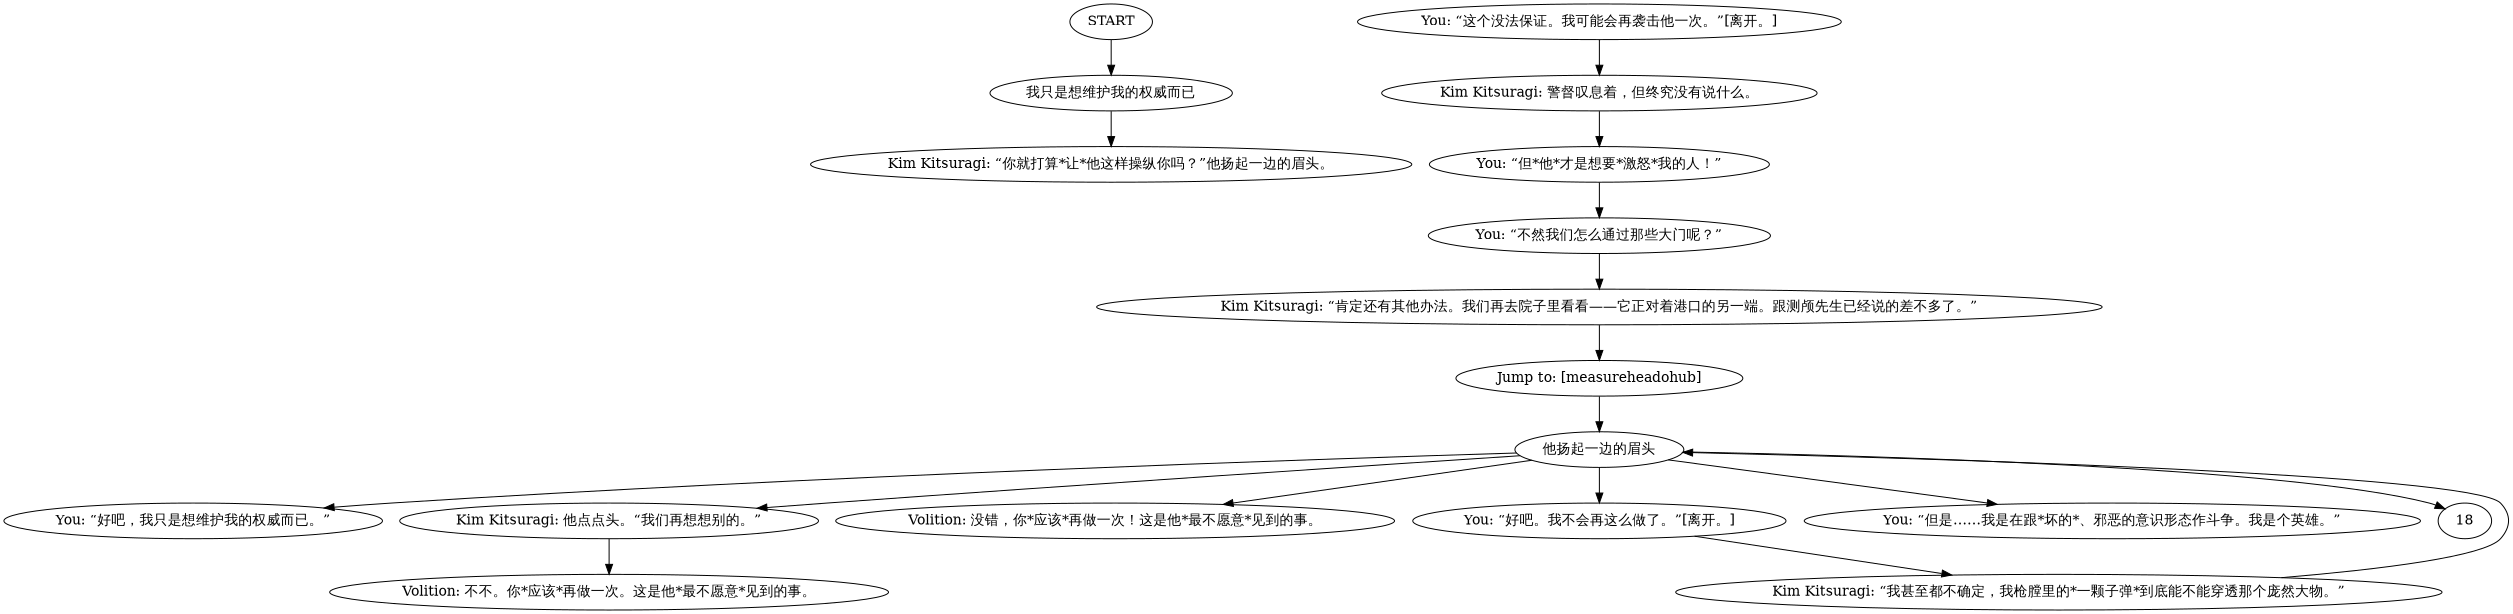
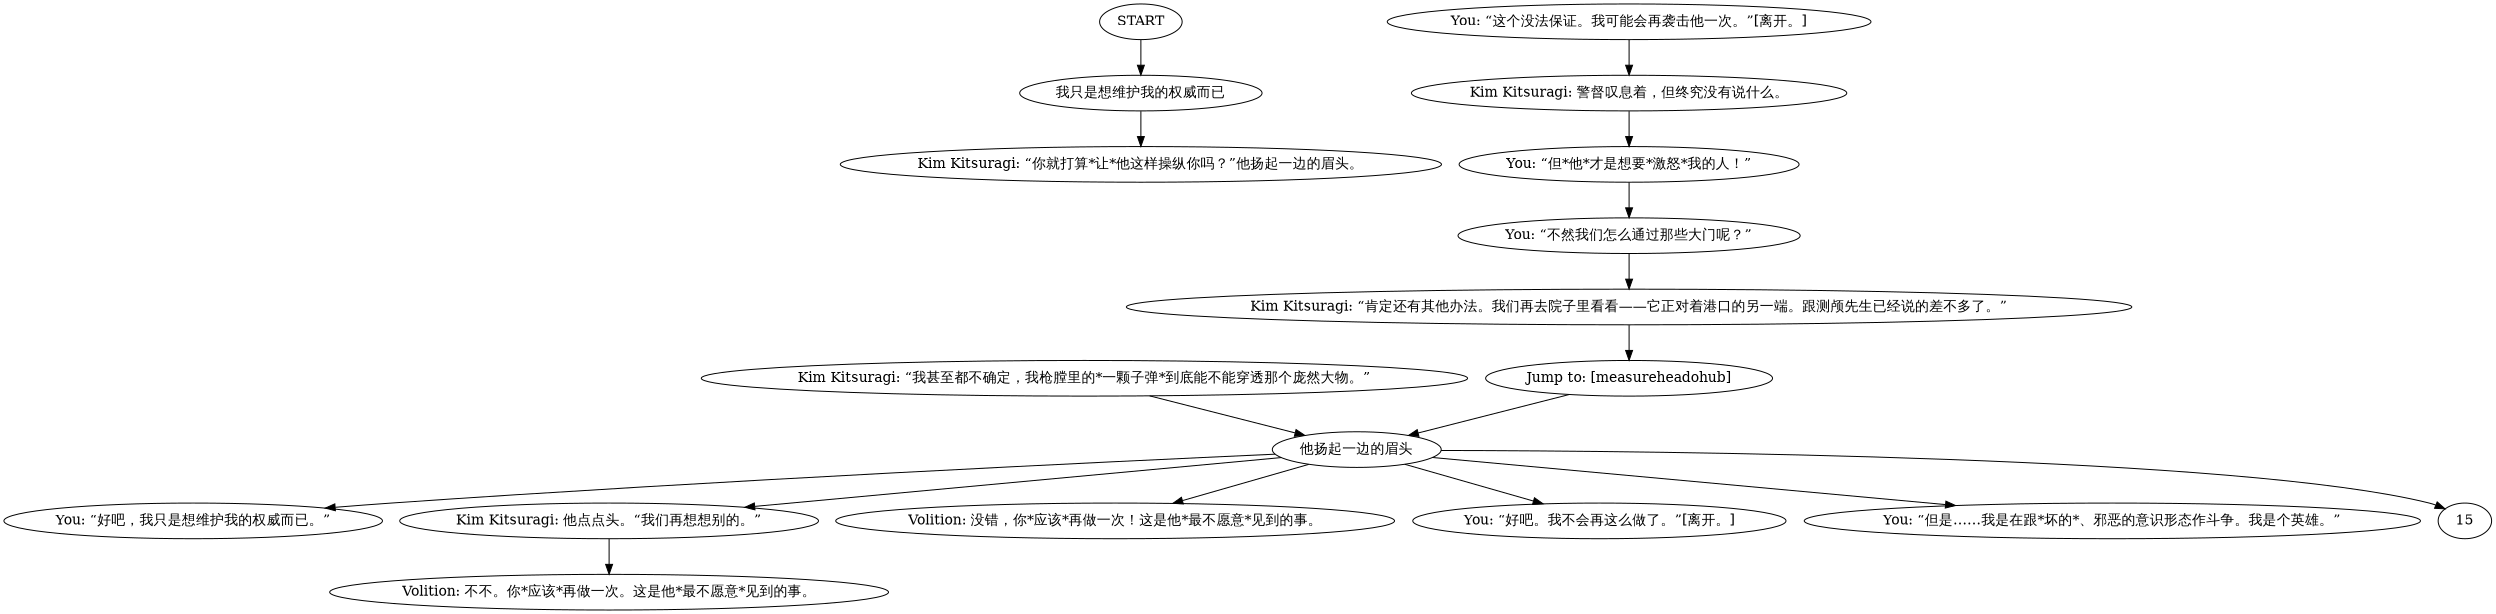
node "18": label "18" -> "15"
edge "You: “好吧。我不会再这么做了。”[离开。]" -> "Kim Kitsuragi: “我甚至都不确定，我枪膛里的*一颗子弹*到底能不能穿透那个庞然大物。”": removed
